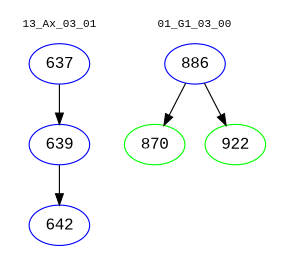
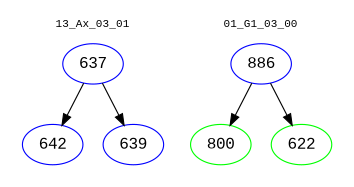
node "870": label "870" -> "800"
node "922": label "922" -> "622"
edge "639" -> "642": now "637" -> "642"
